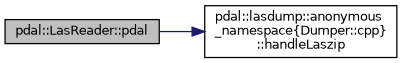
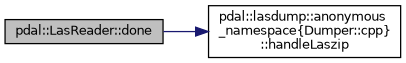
node "pdal::LasReader::pdal": label "pdal::LasReader::pdal" -> "pdal::LasReader::done"
